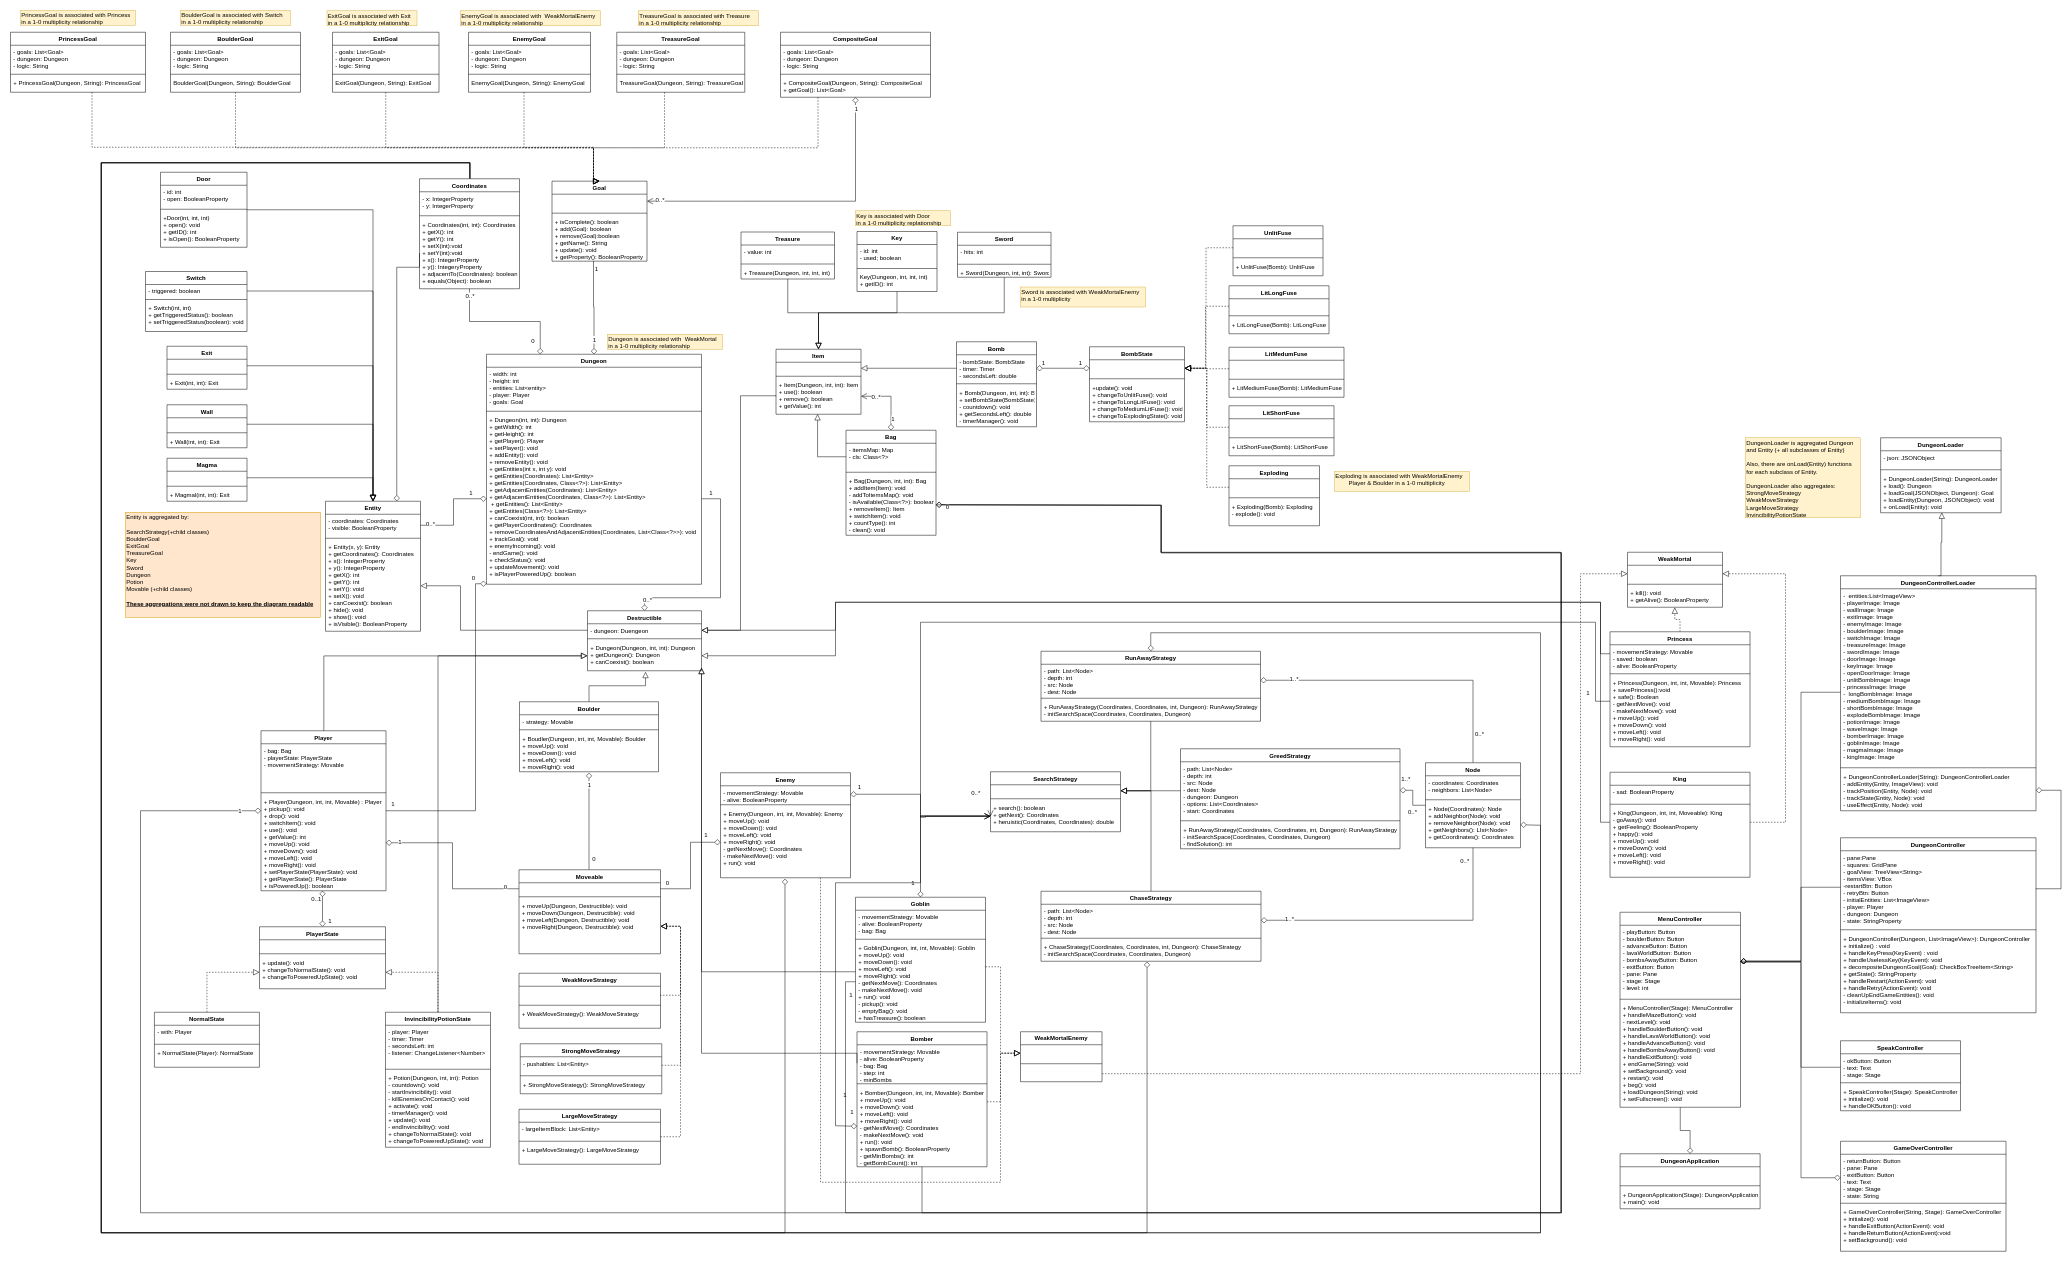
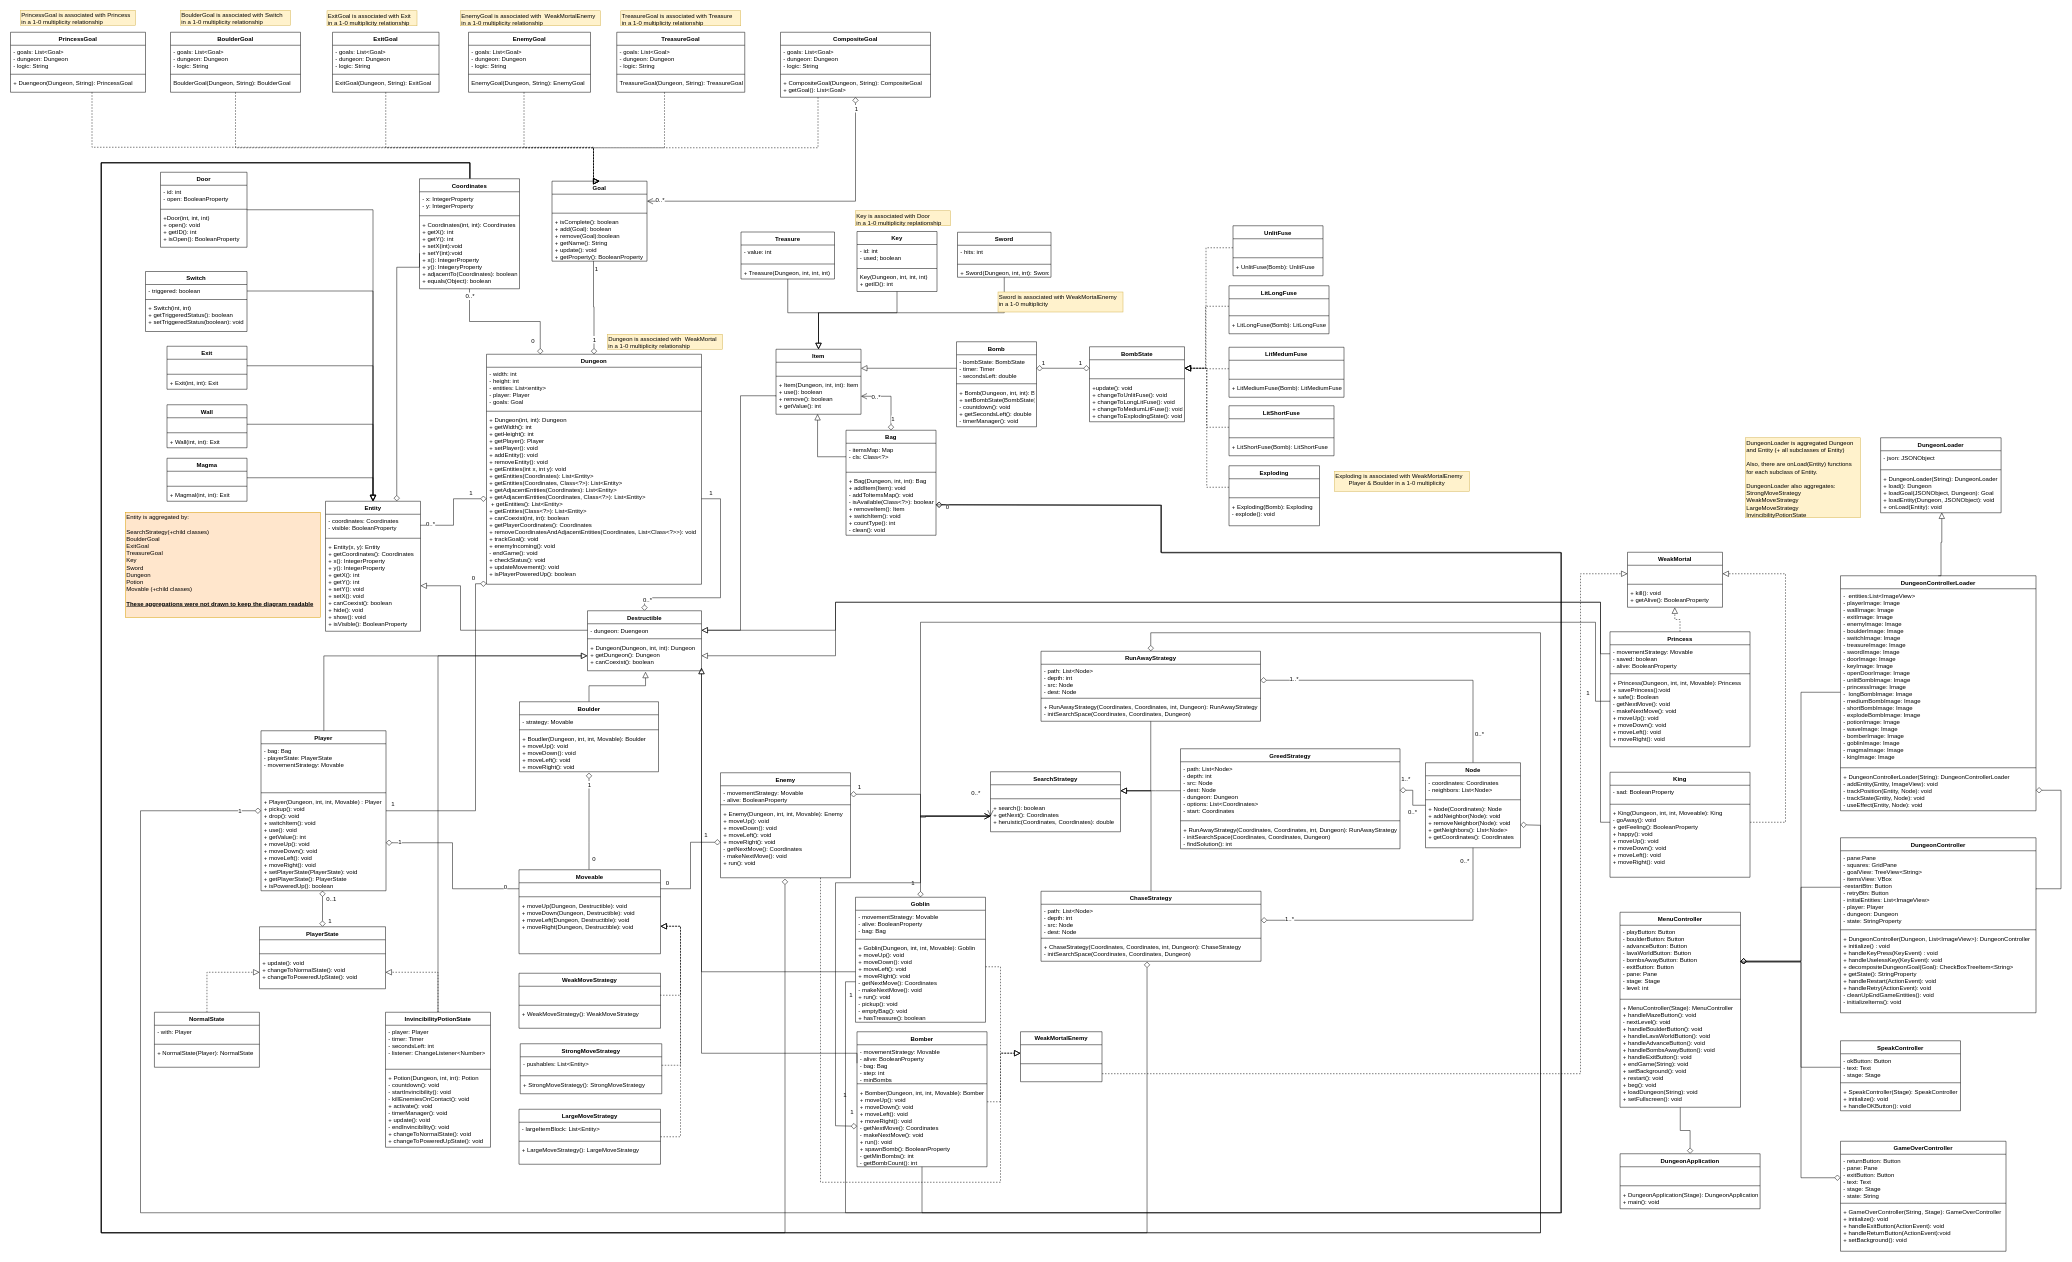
node "TreasureGoal is associated with Treasure in a 1-0 multiplicity relationship": moved (698, 18) -> (681, 18)
node "+ PrincessGoal(Dungeon, String): PrincessGoal": label "+ PrincessGoal(Dungeon, String): PrincessGoal" -> "+ Duengeon(Dungeon, String): PrincessGoal"
node "Sword is associated with WeakMortalEnemy in a 1-0 multiplicity": moved (1083, 297) -> (1060, 302)
node "0..1": moved (320, 899) -> (335, 899)
